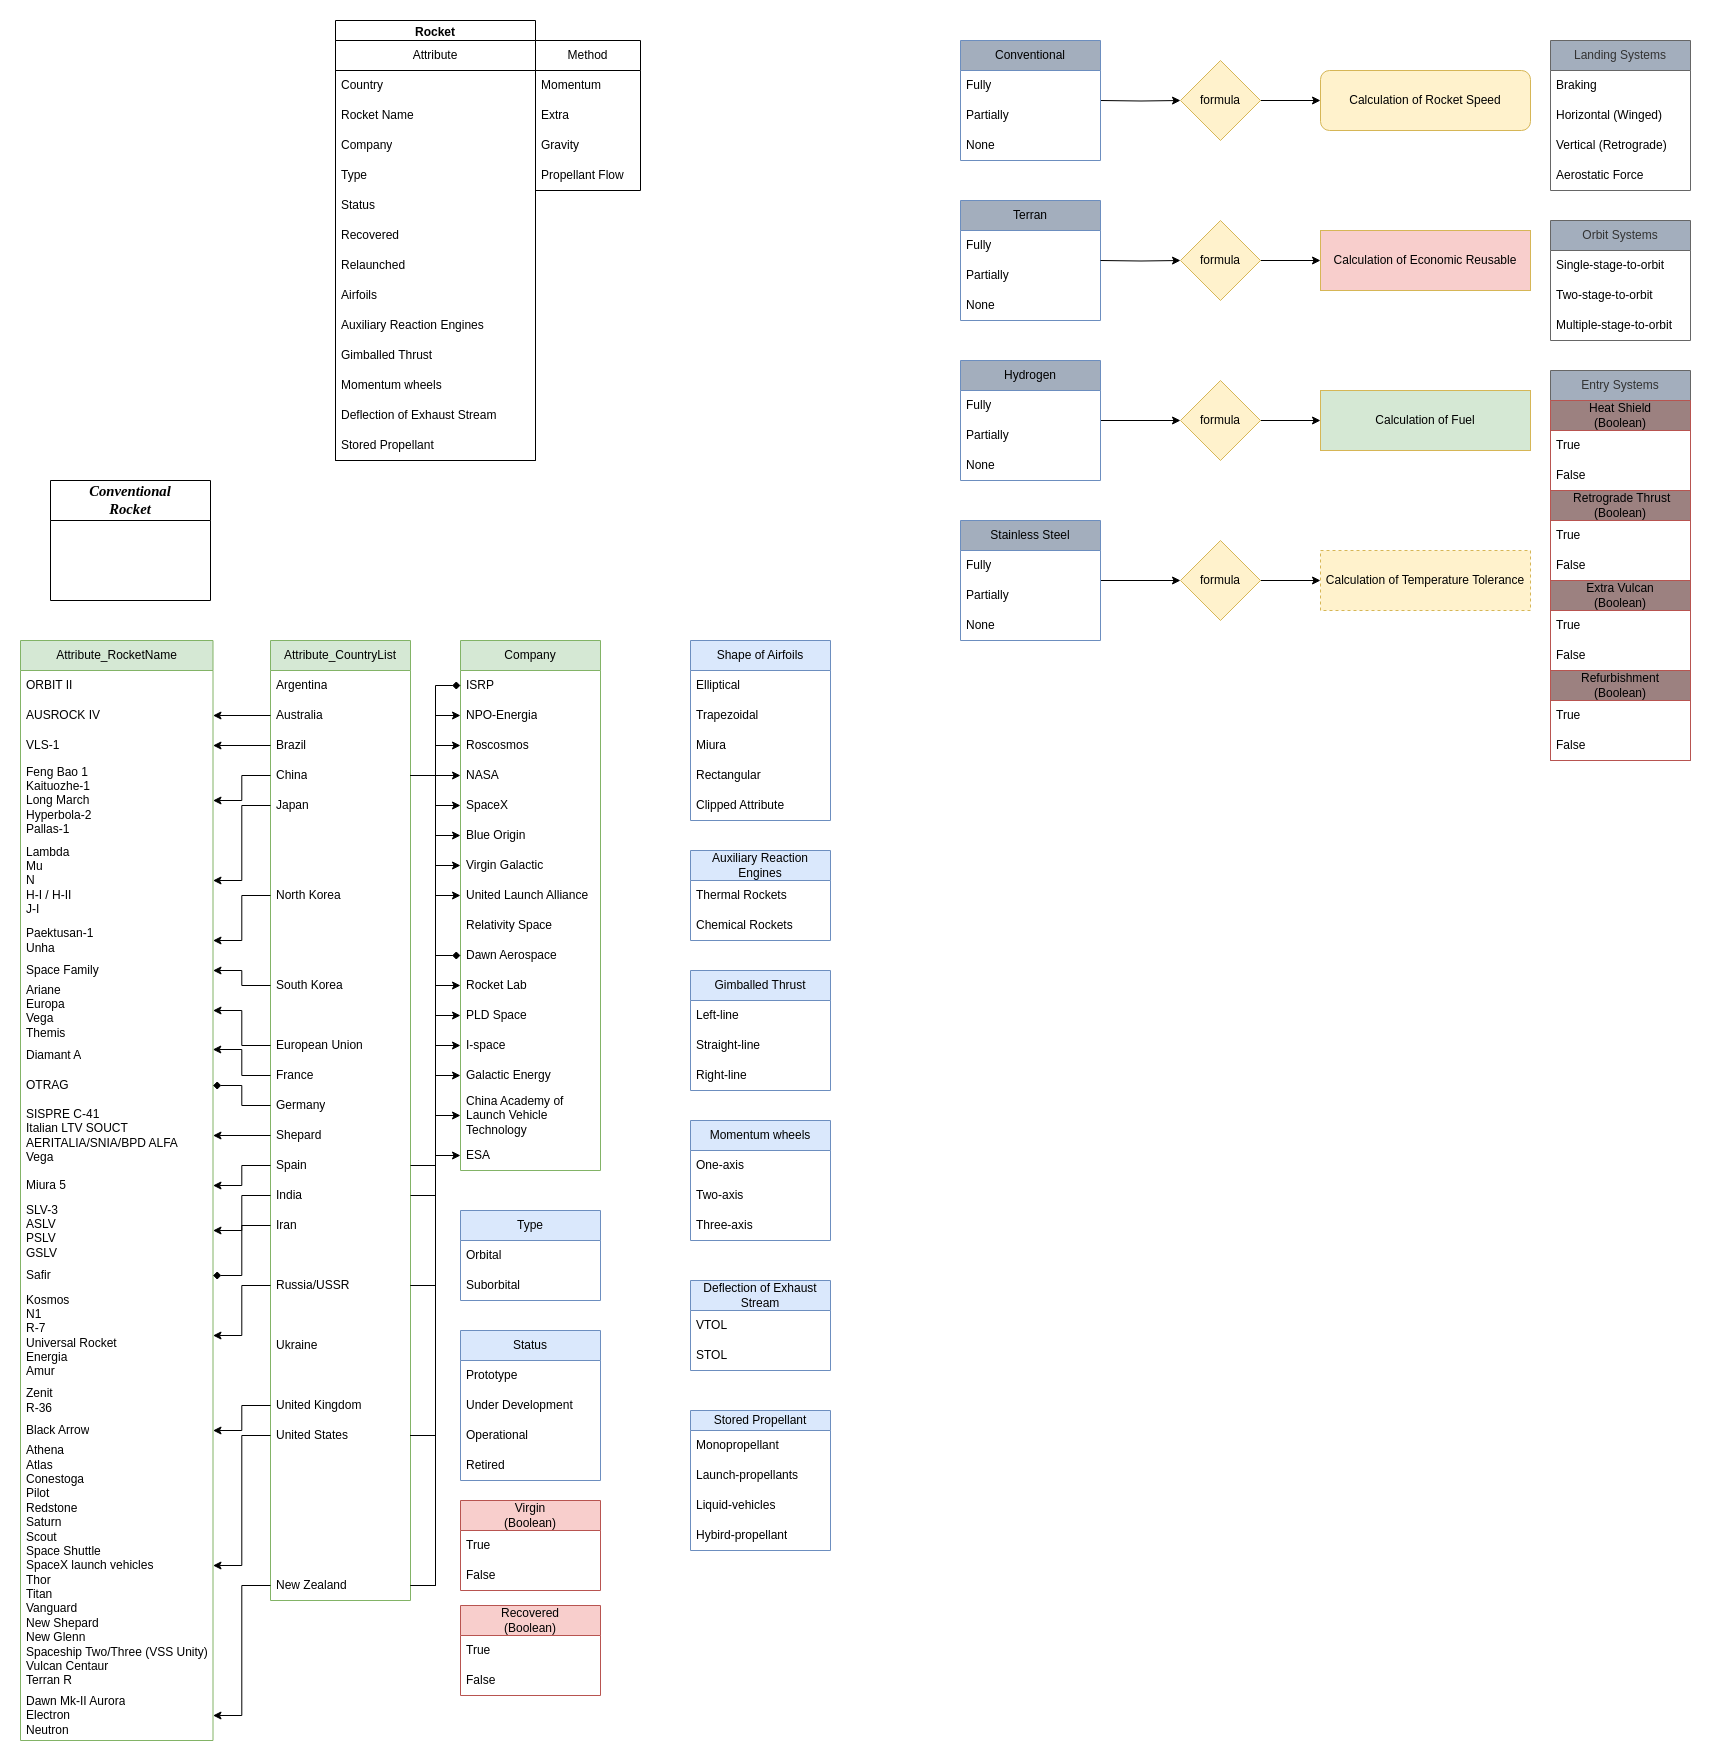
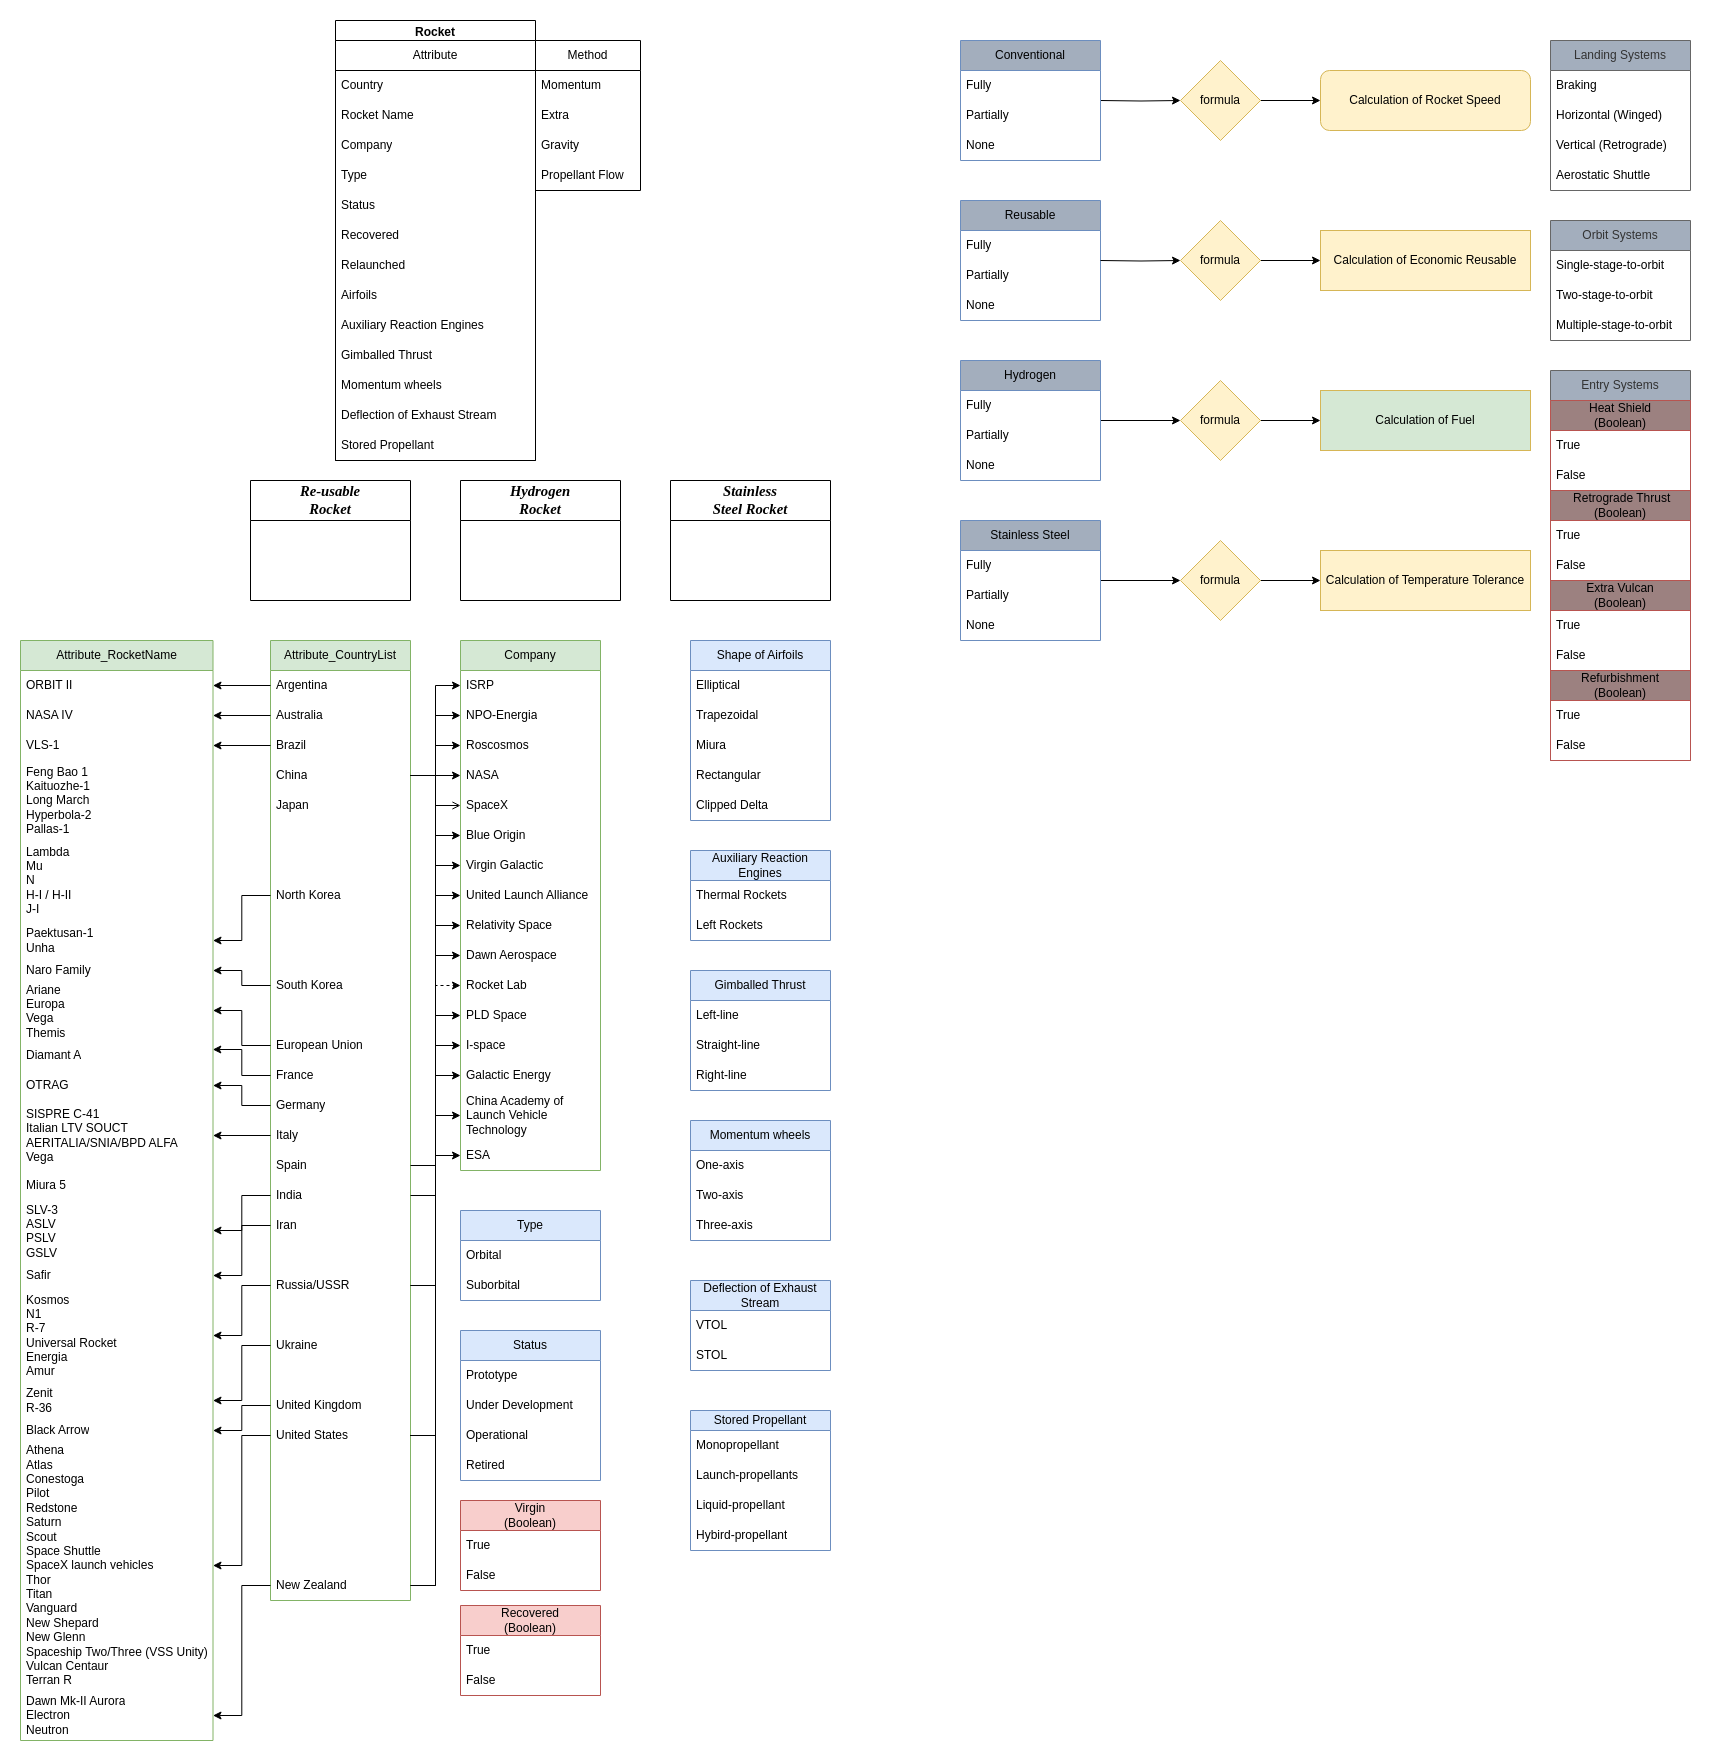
node "Aerostatic Force": label "Aerostatic Force" -> "Aerostatic Shuttle"
node "Terran": label "Terran" -> "Reusable"
node "Calculation of Economic Reusable": fillcolor #f8cecc -> #fff2cc
node "Conventional Rocket": removed
node "Re-usable Rocket": added
node "Hydrogen Rocket": added
node "Stainless Steel Rocket": added
node "Calculation of Temperature Tolerance": style dashed -> solid
edge "Argentina" -> "ORBIT II": added
edge "India" -> "ISRP": arrowhead diamond -> classic
node "AUSROCK IV": label "AUSROCK IV" -> "NASA IV"
edge "China" -> "Feng Bao 1 Kaituozhe-1 Long March Hyperbola-2 Pallas-1": removed
edge "United States" -> "SpaceX": arrowhead classic -> open
node "Clipped Attribute": label "Clipped Attribute" -> "Clipped Delta"
edge "Japan" -> "Lambda Mu N H-I / H-II J-I": removed
edge "United States" -> "Relativity Space": added
node "Chemical Rockets": label "Chemical Rockets" -> "Left Rockets"
edge "New Zealand" -> "Dawn Aerospace": arrowhead diamond -> classic
node "Space Family": label "Space Family" -> "Naro Family"
edge "New Zealand" -> "Rocket Lab": style solid -> dashed
edge "Germany" -> "OTRAG": arrowhead diamond -> classic
node "Shepard": label "Shepard" -> "Italy"
edge "Spain" -> "Miura 5": removed
edge "Iran" -> "Safir": arrowhead diamond -> classic
edge "Ukraine" -> "Zenit R-36": added
node "Liquid-vehicles": label "Liquid-vehicles" -> "Liquid-propellant"
